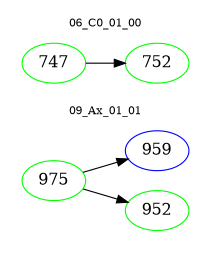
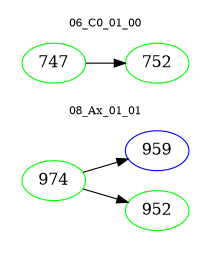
cluster "09_Ax_01_01": label "09_Ax_01_01" -> "08_Ax_01_01"
node "975": label "975" -> "974"
